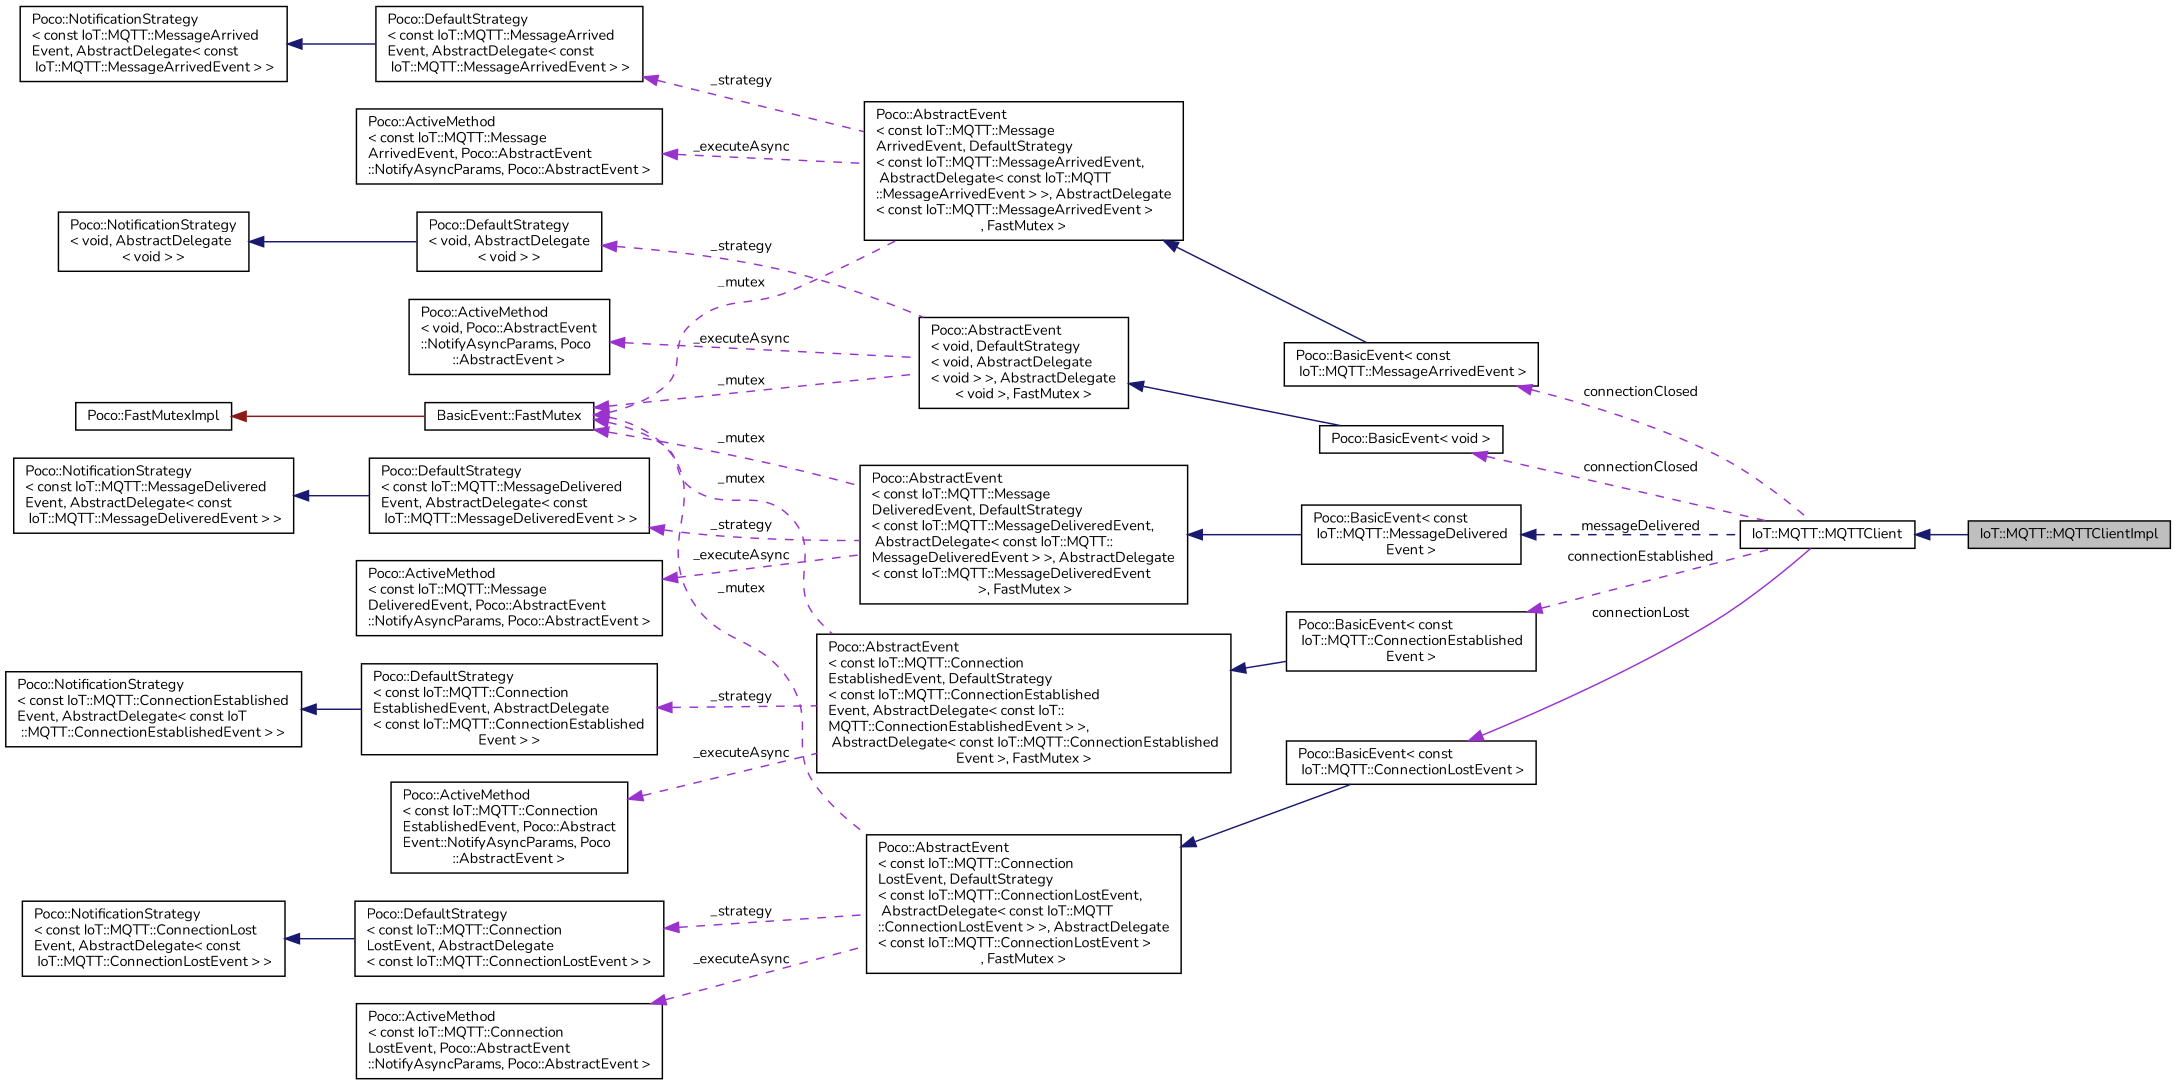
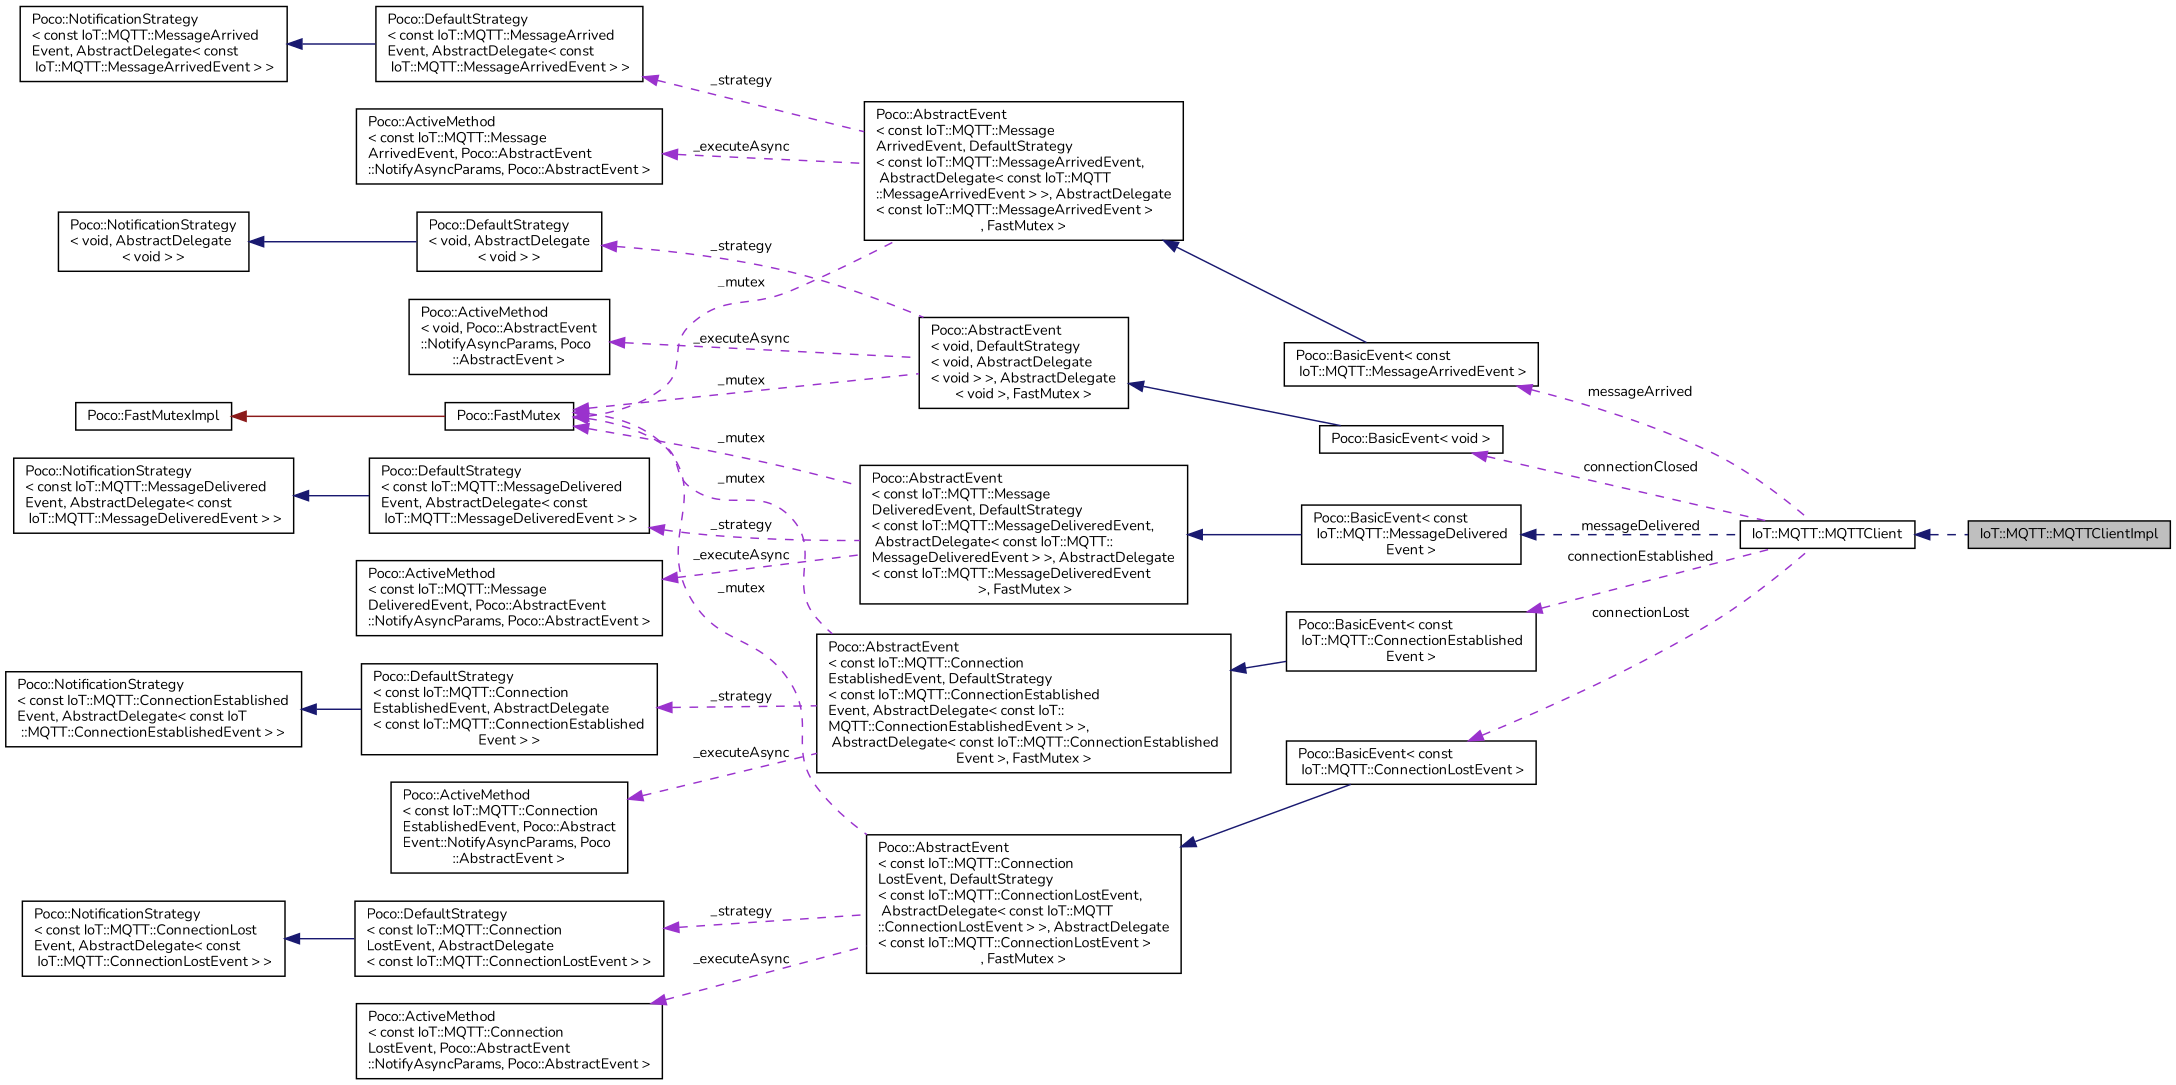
edge "IoT::MQTT::MQTTClient" -> "Poco::BasicEvent< const IoT::MQTT::MessageArrivedEvent >": label " connectionClosed" -> " messageArrived"
node "BasicEvent::FastMutex": label "BasicEvent::FastMutex" -> "Poco::FastMutex"
edge "IoT::MQTT::MQTTClientImpl" -> "IoT::MQTT::MQTTClient": style solid -> dashed
edge "IoT::MQTT::MQTTClient" -> "Poco::BasicEvent< const IoT::MQTT::ConnectionLostEvent >": style solid -> dashed
